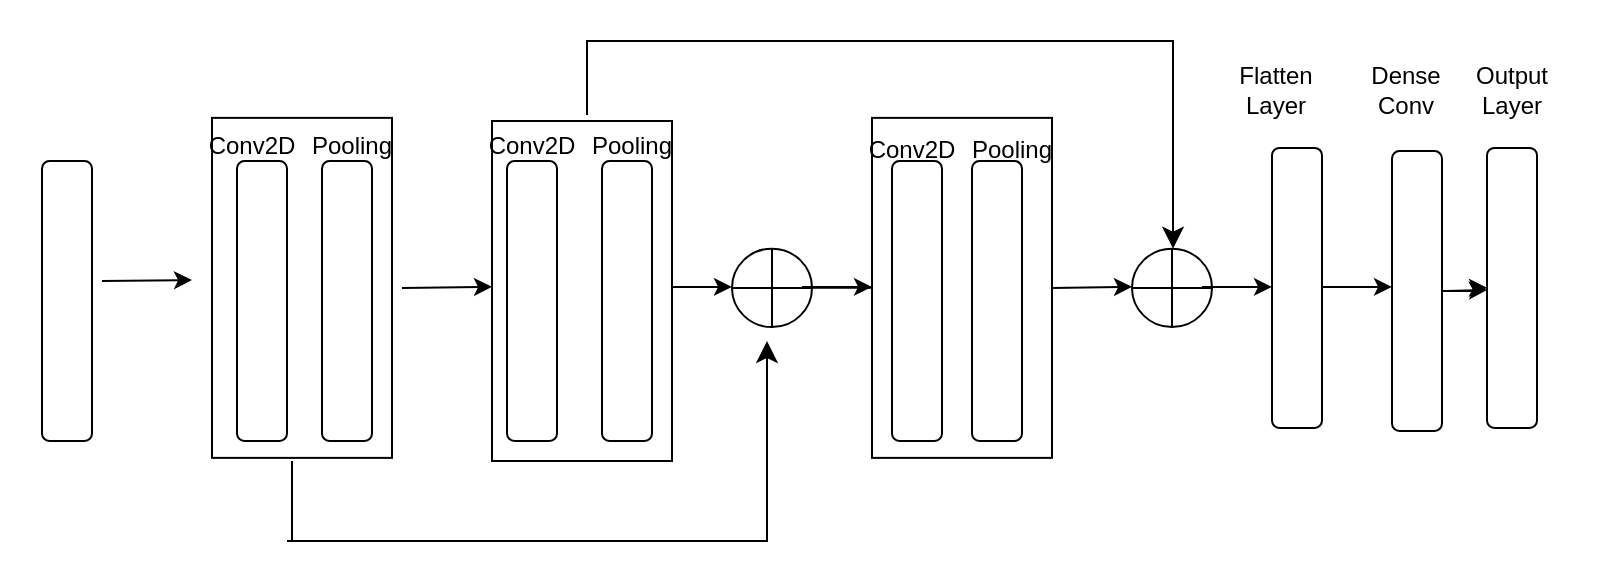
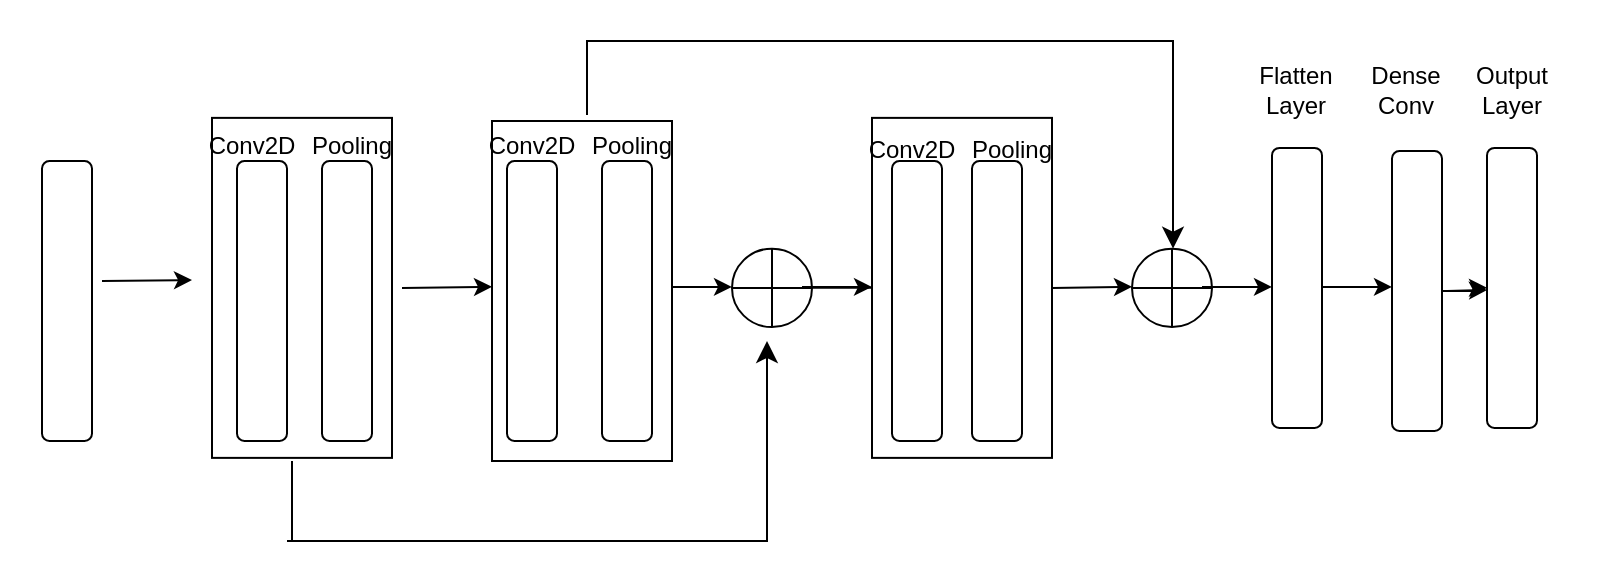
node "Flatten Layer": moved (1277, 91) -> (1297, 91)
